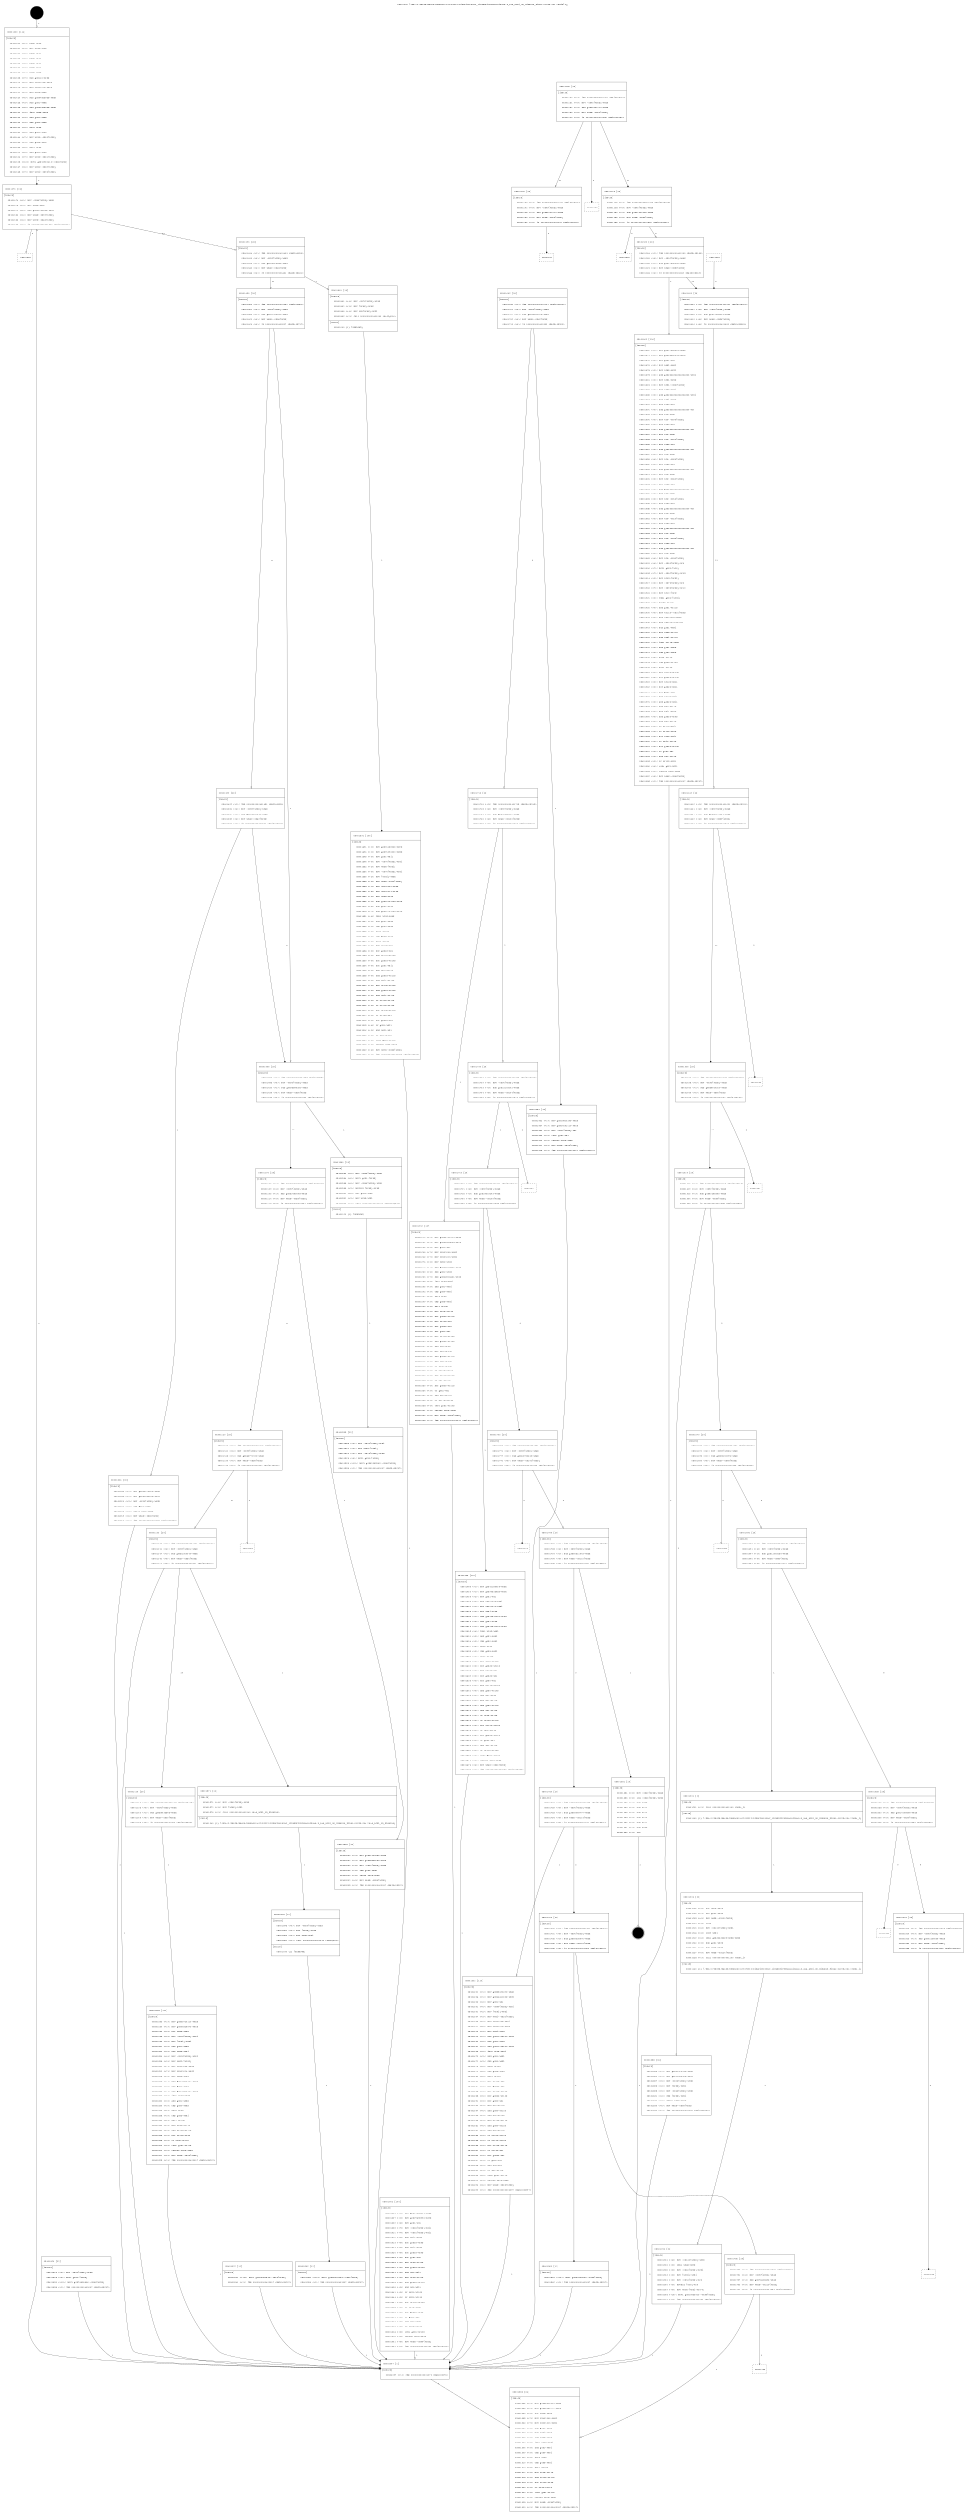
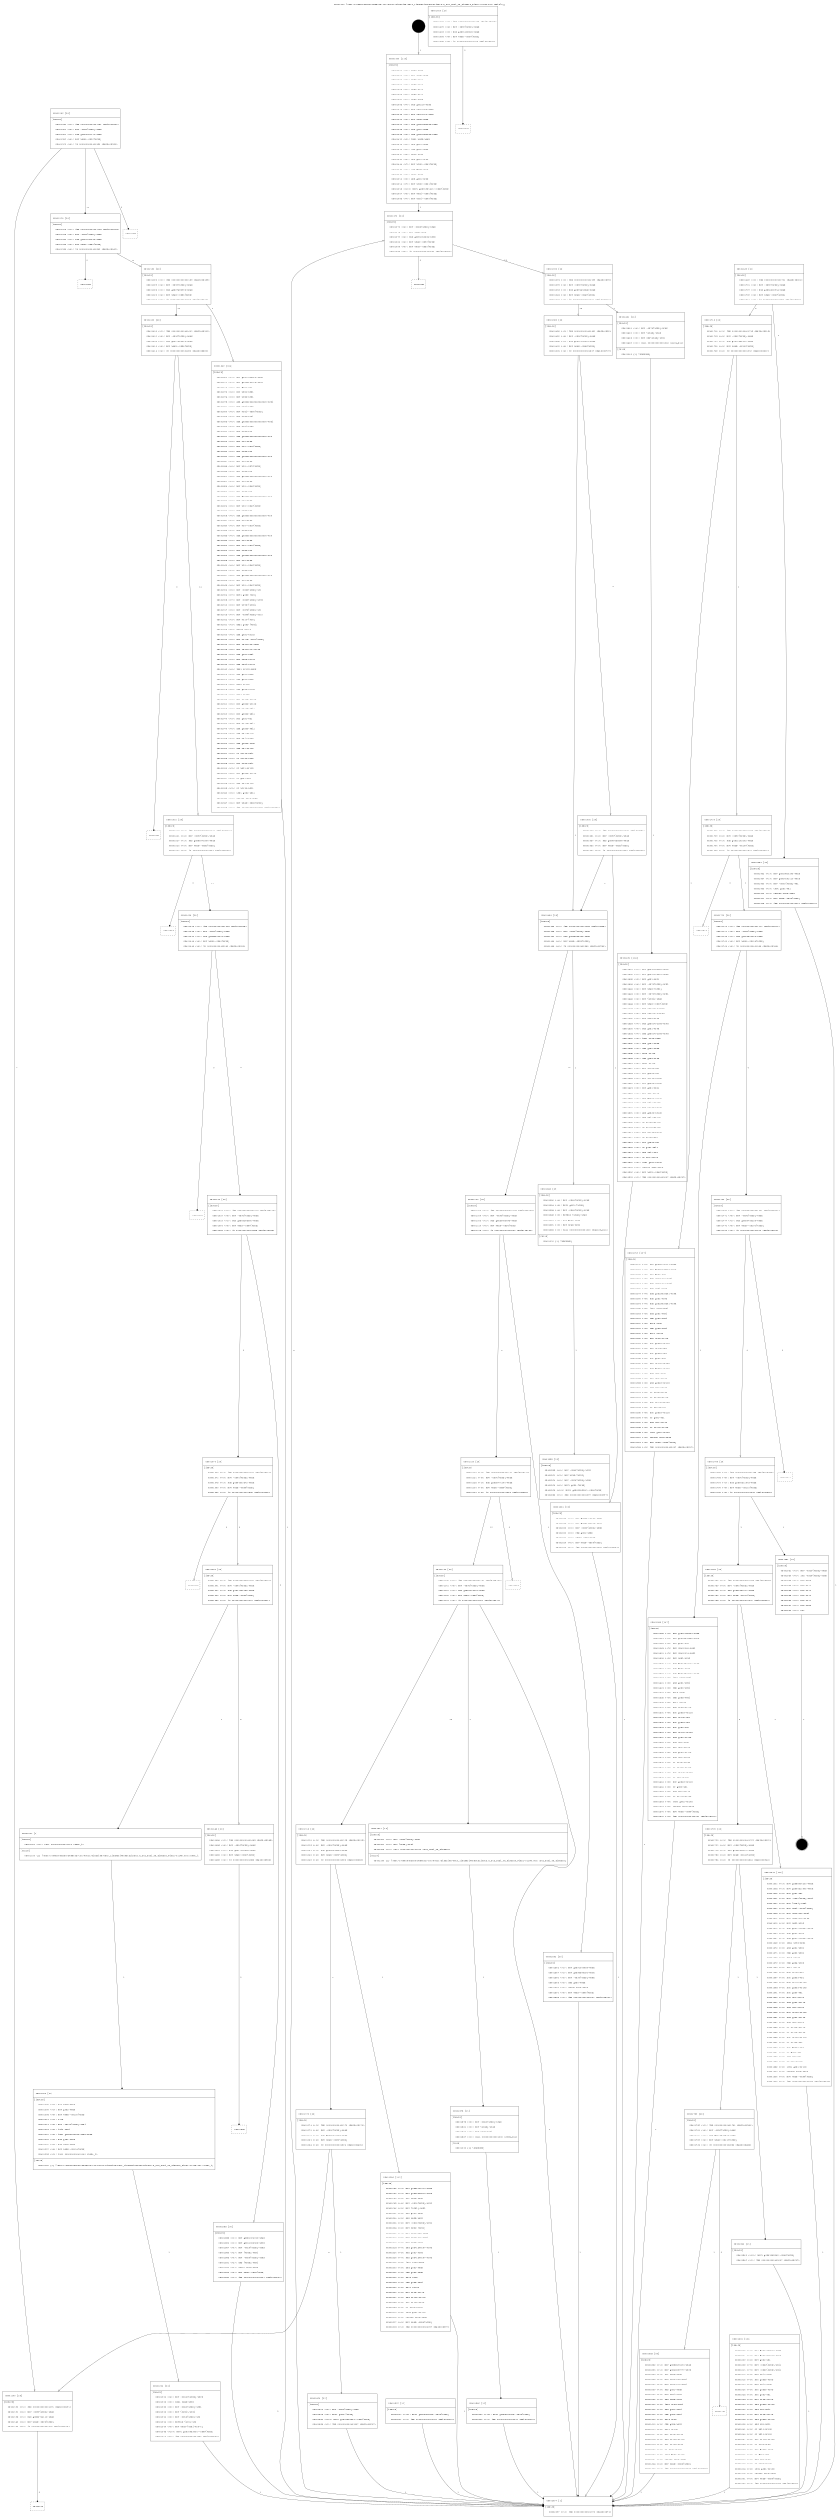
edge "0x401fe3" -> "0x401600 [28]": reversed
edge "0x4016a8 [28]" -> "0x4016c4 [28]": removed, label "8"
node "0x401574 [28]": added
edge "0x402097 [5]" -> "0x401edf [86]": reversed
